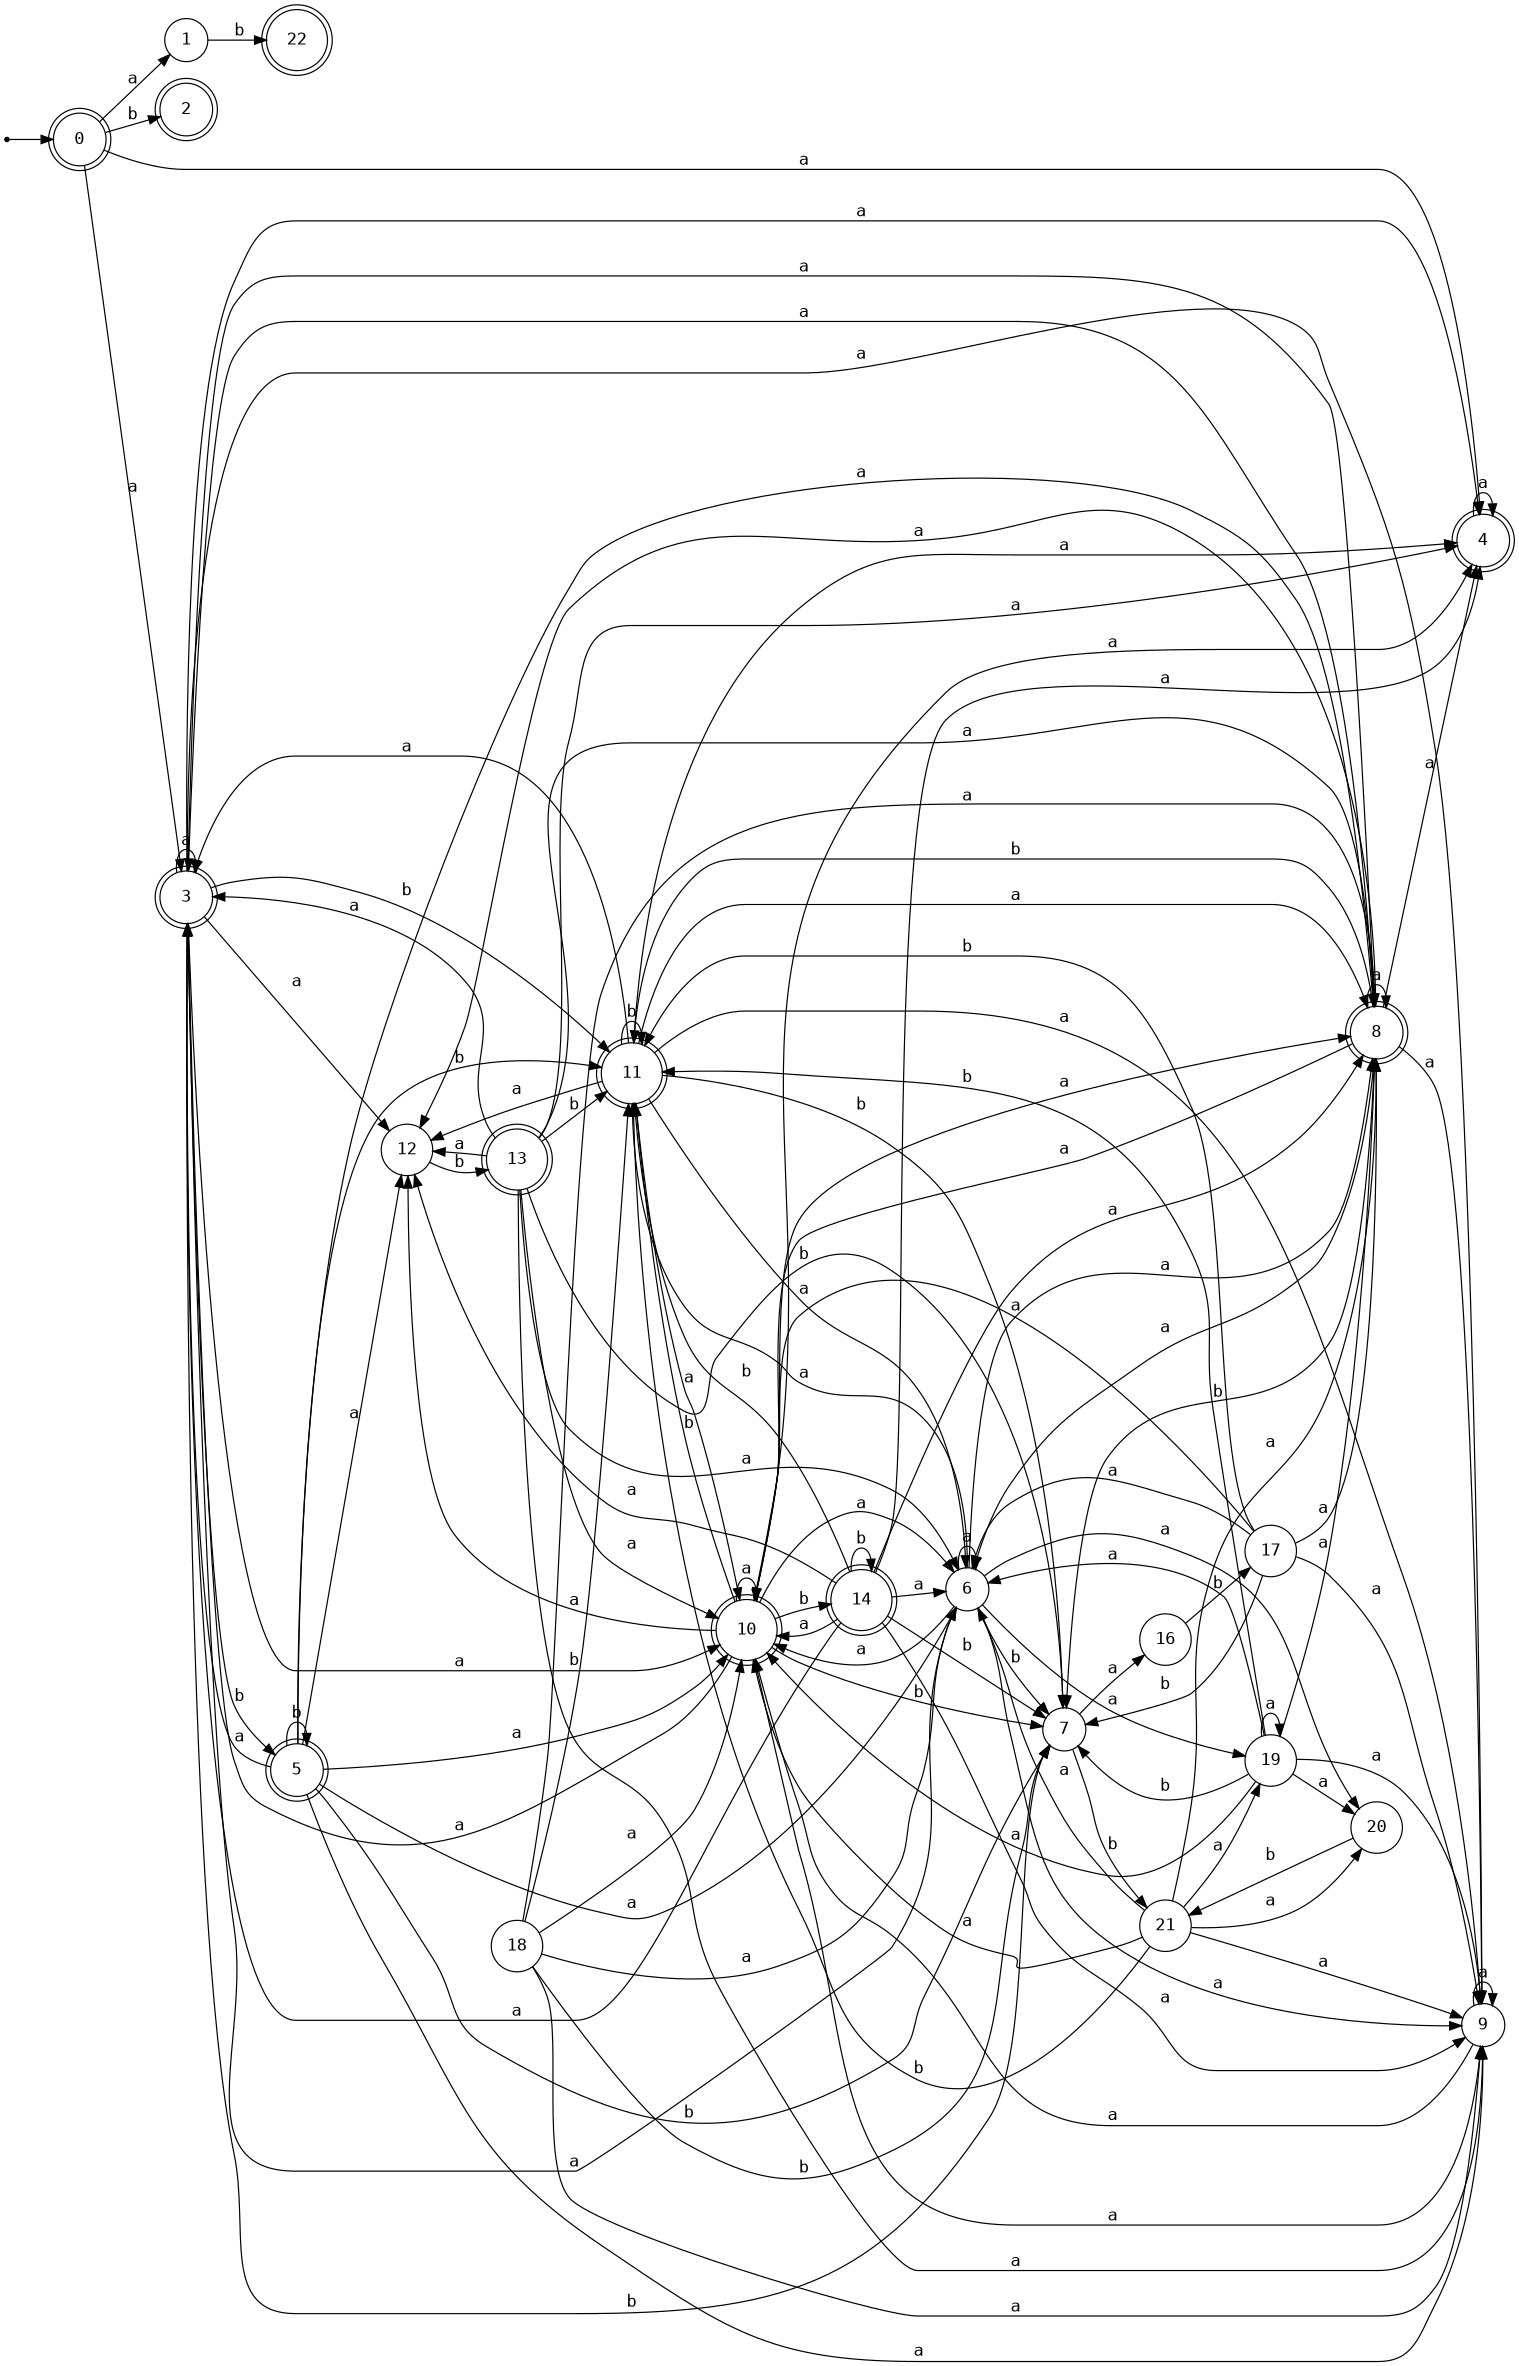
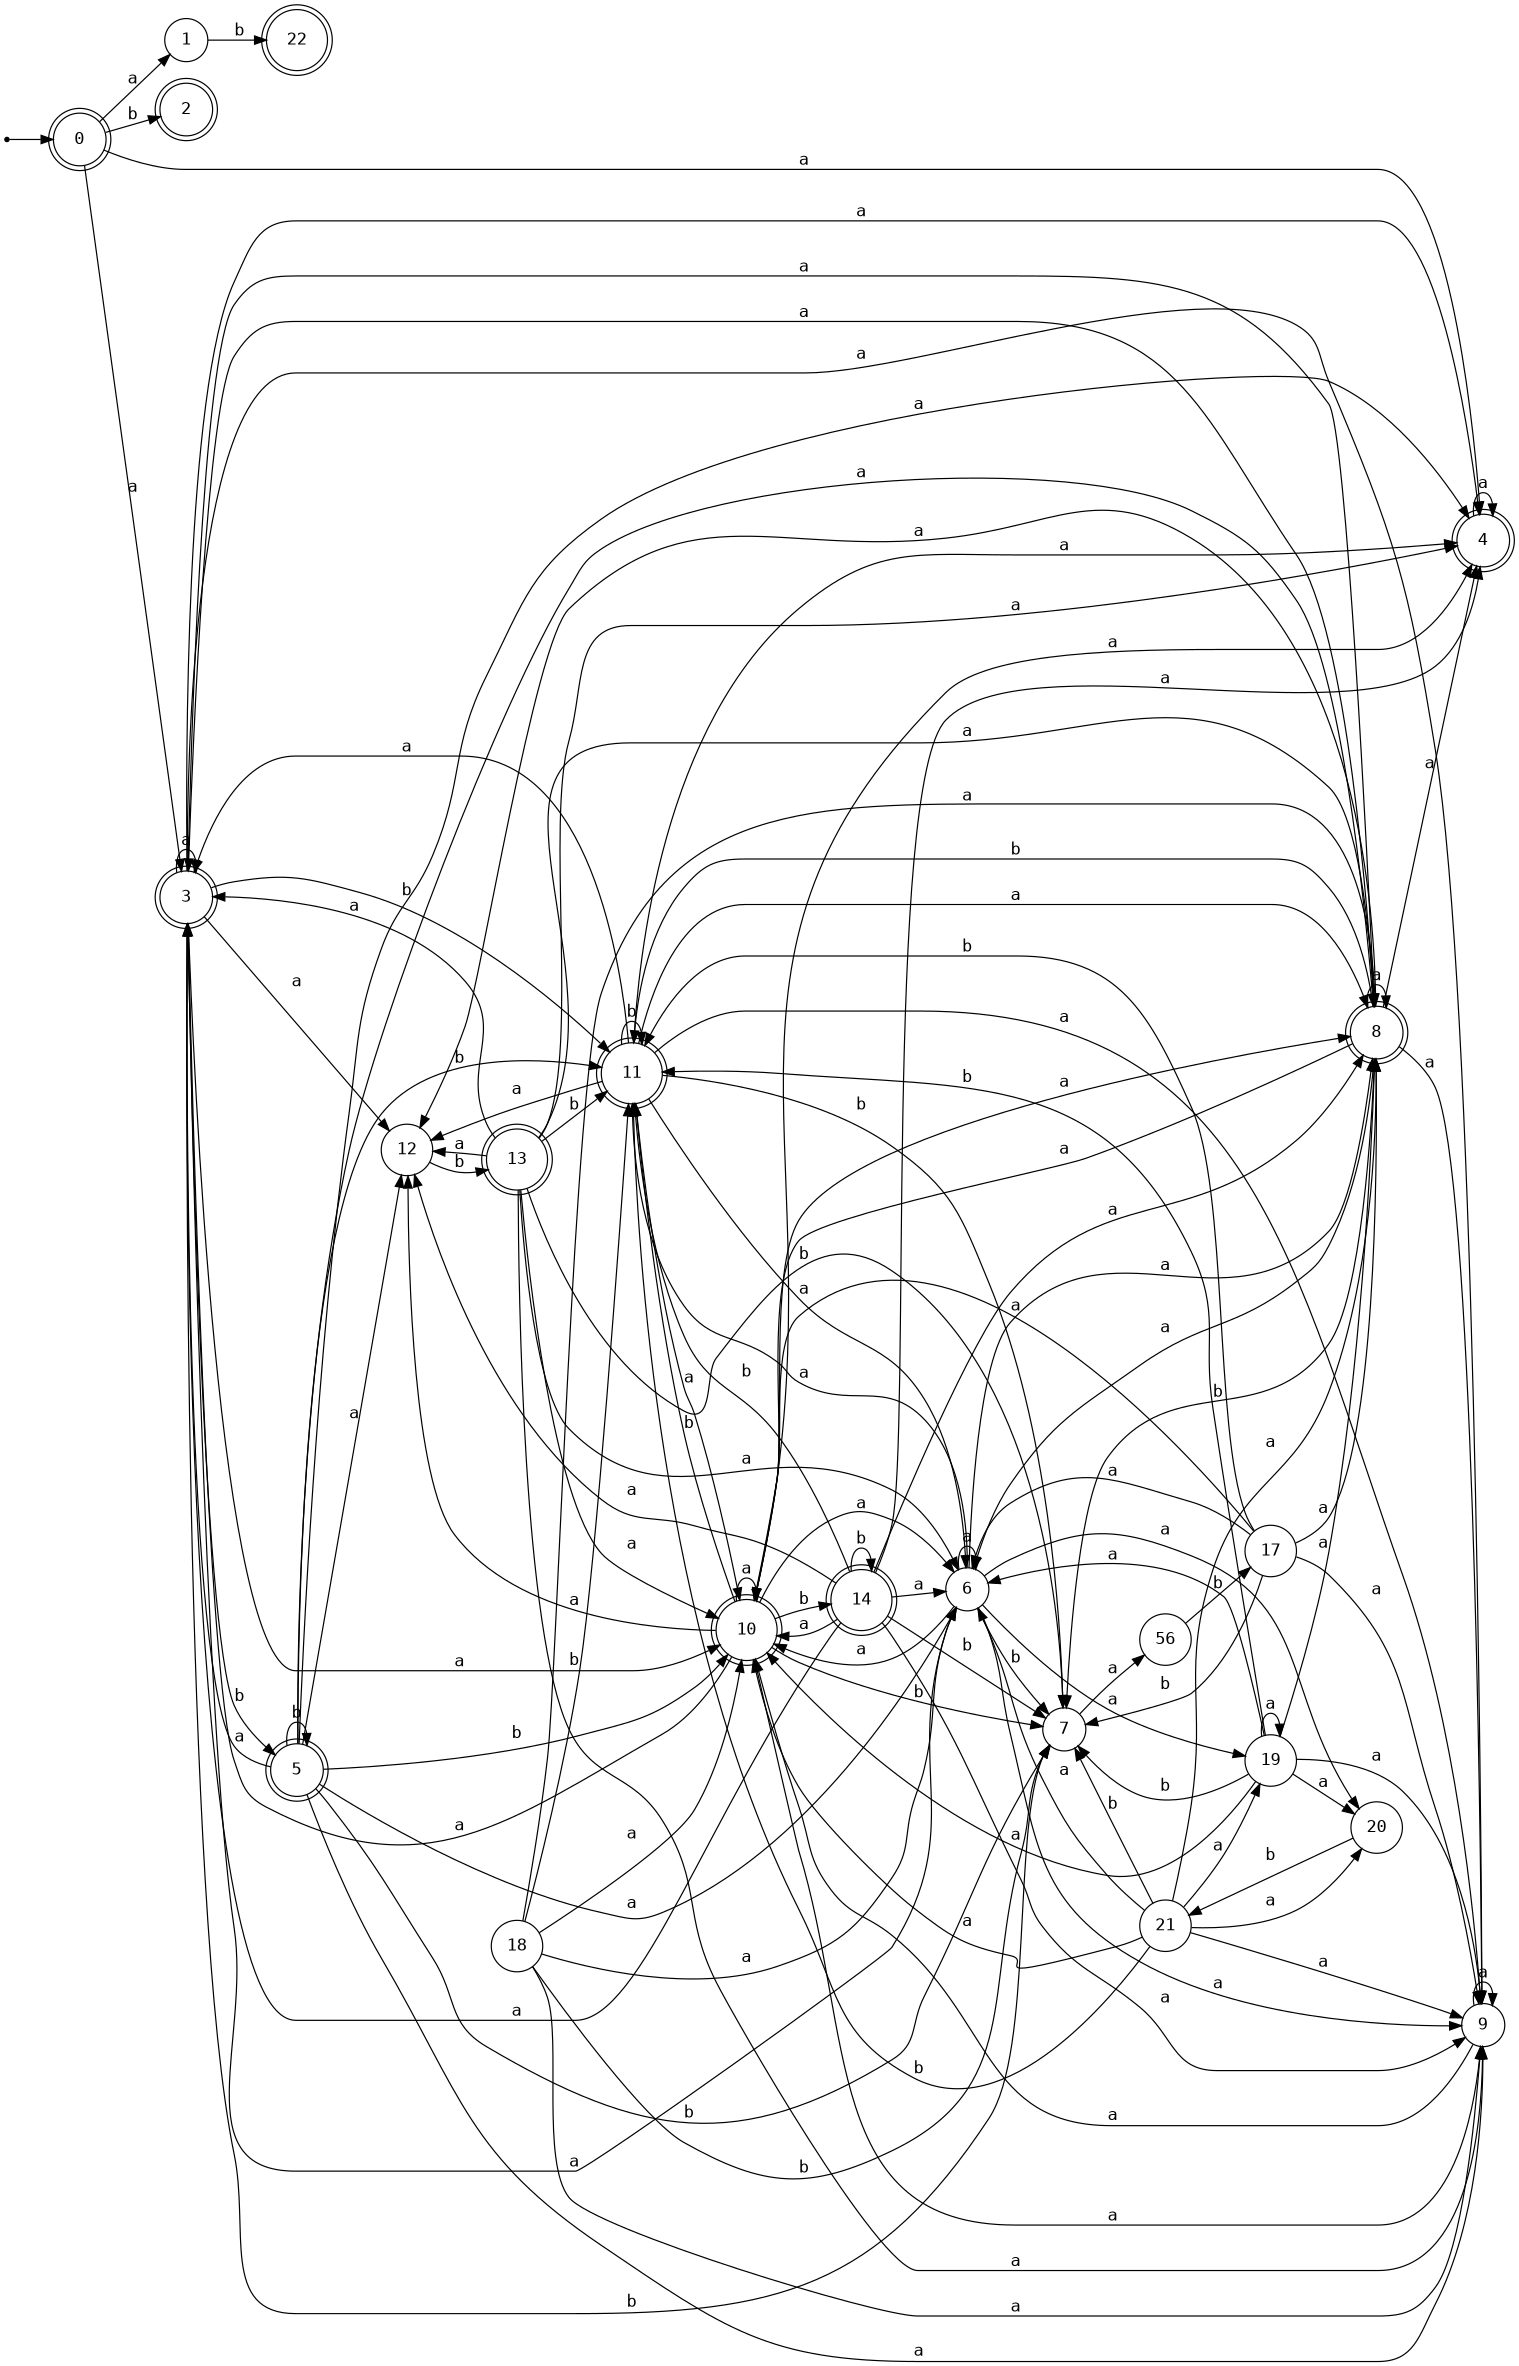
edge "5" -> "4": added, label "a"
node "16": label "16" -> "56"
edge "5" -> "10": label "a" -> "b"
edge "7" -> "21": reversed
